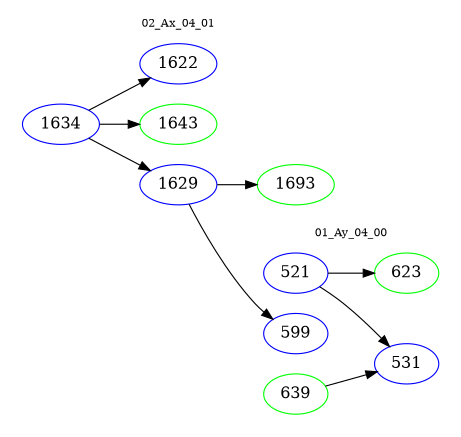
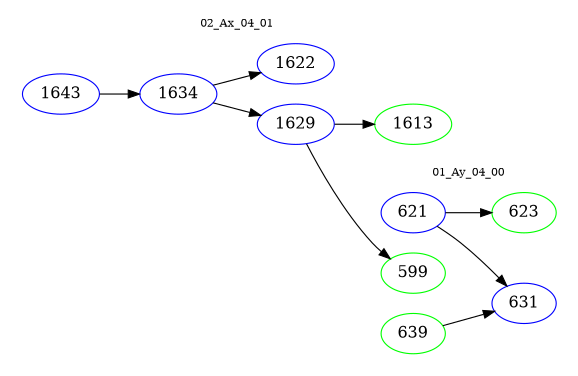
edge "1634" -> "1643": reversed
node "1643": color green -> blue
node "1693": label "1693" -> "1613"
node "521": label "521" -> "621"
node "599": color blue -> green
node "531": label "531" -> "631"
